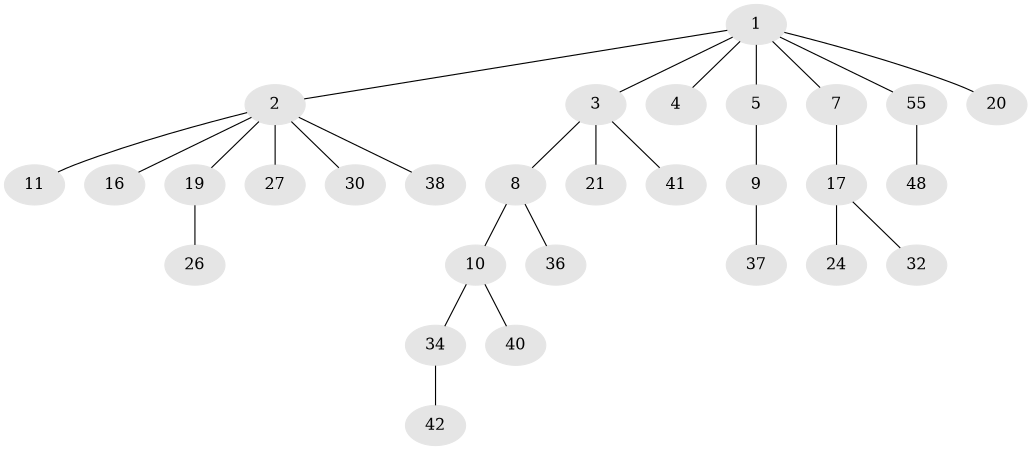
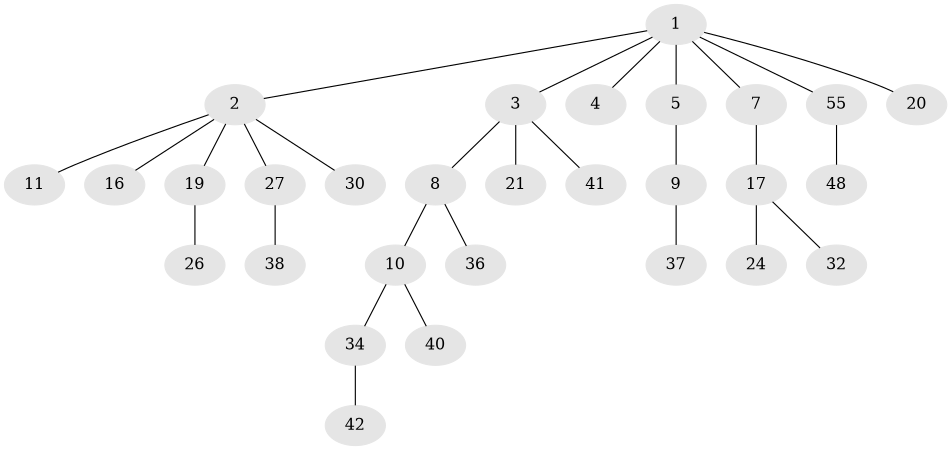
edge "2" -- "38": now "27" -- "38"
